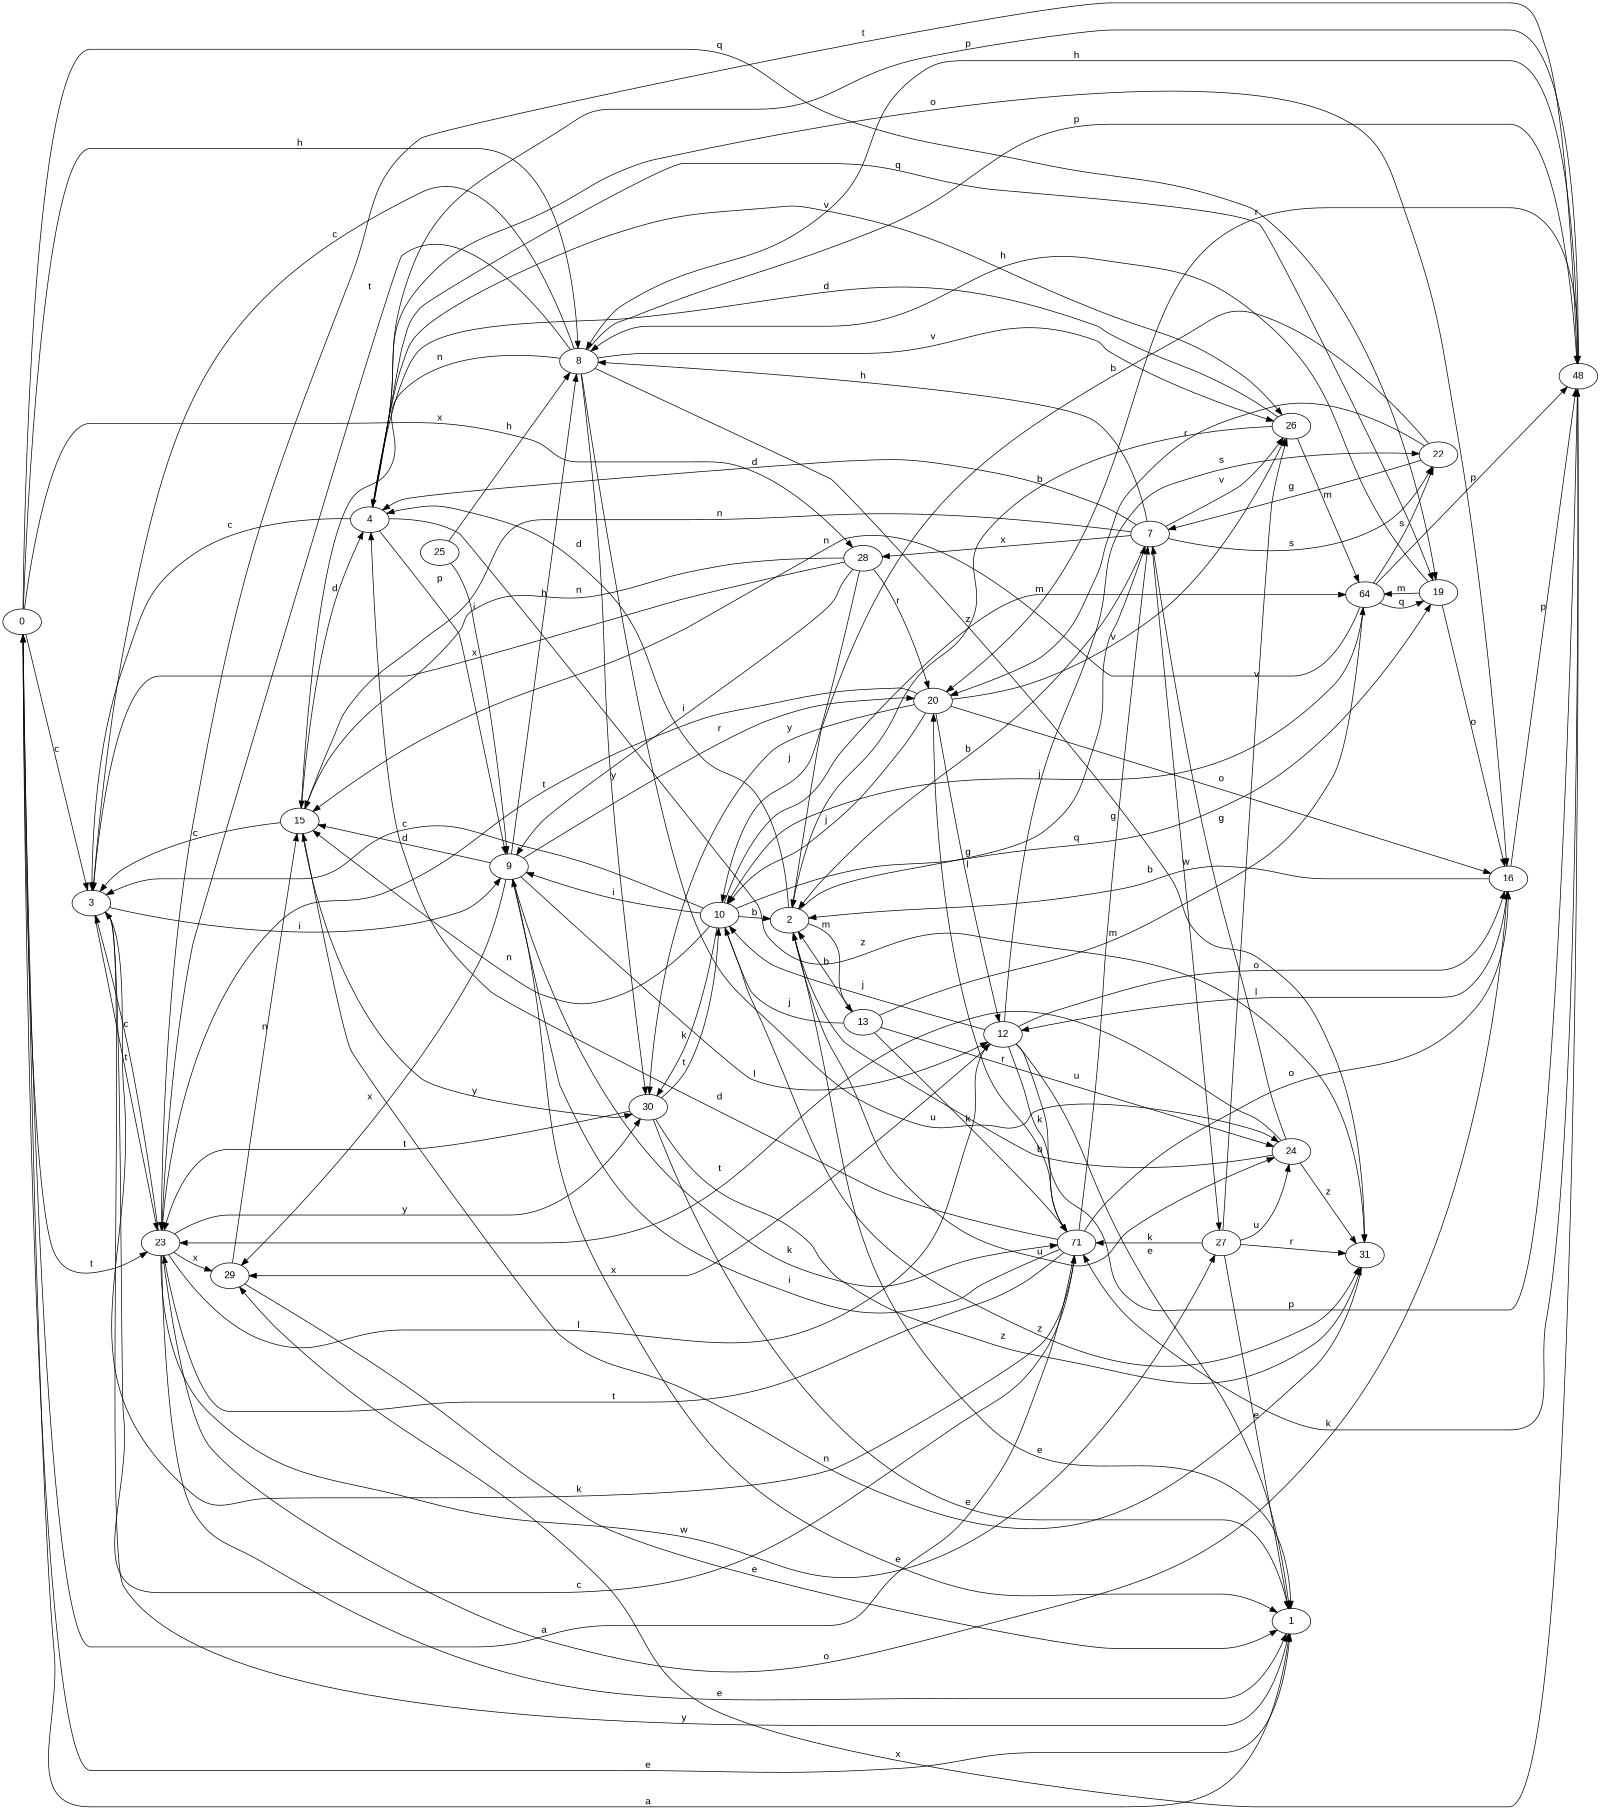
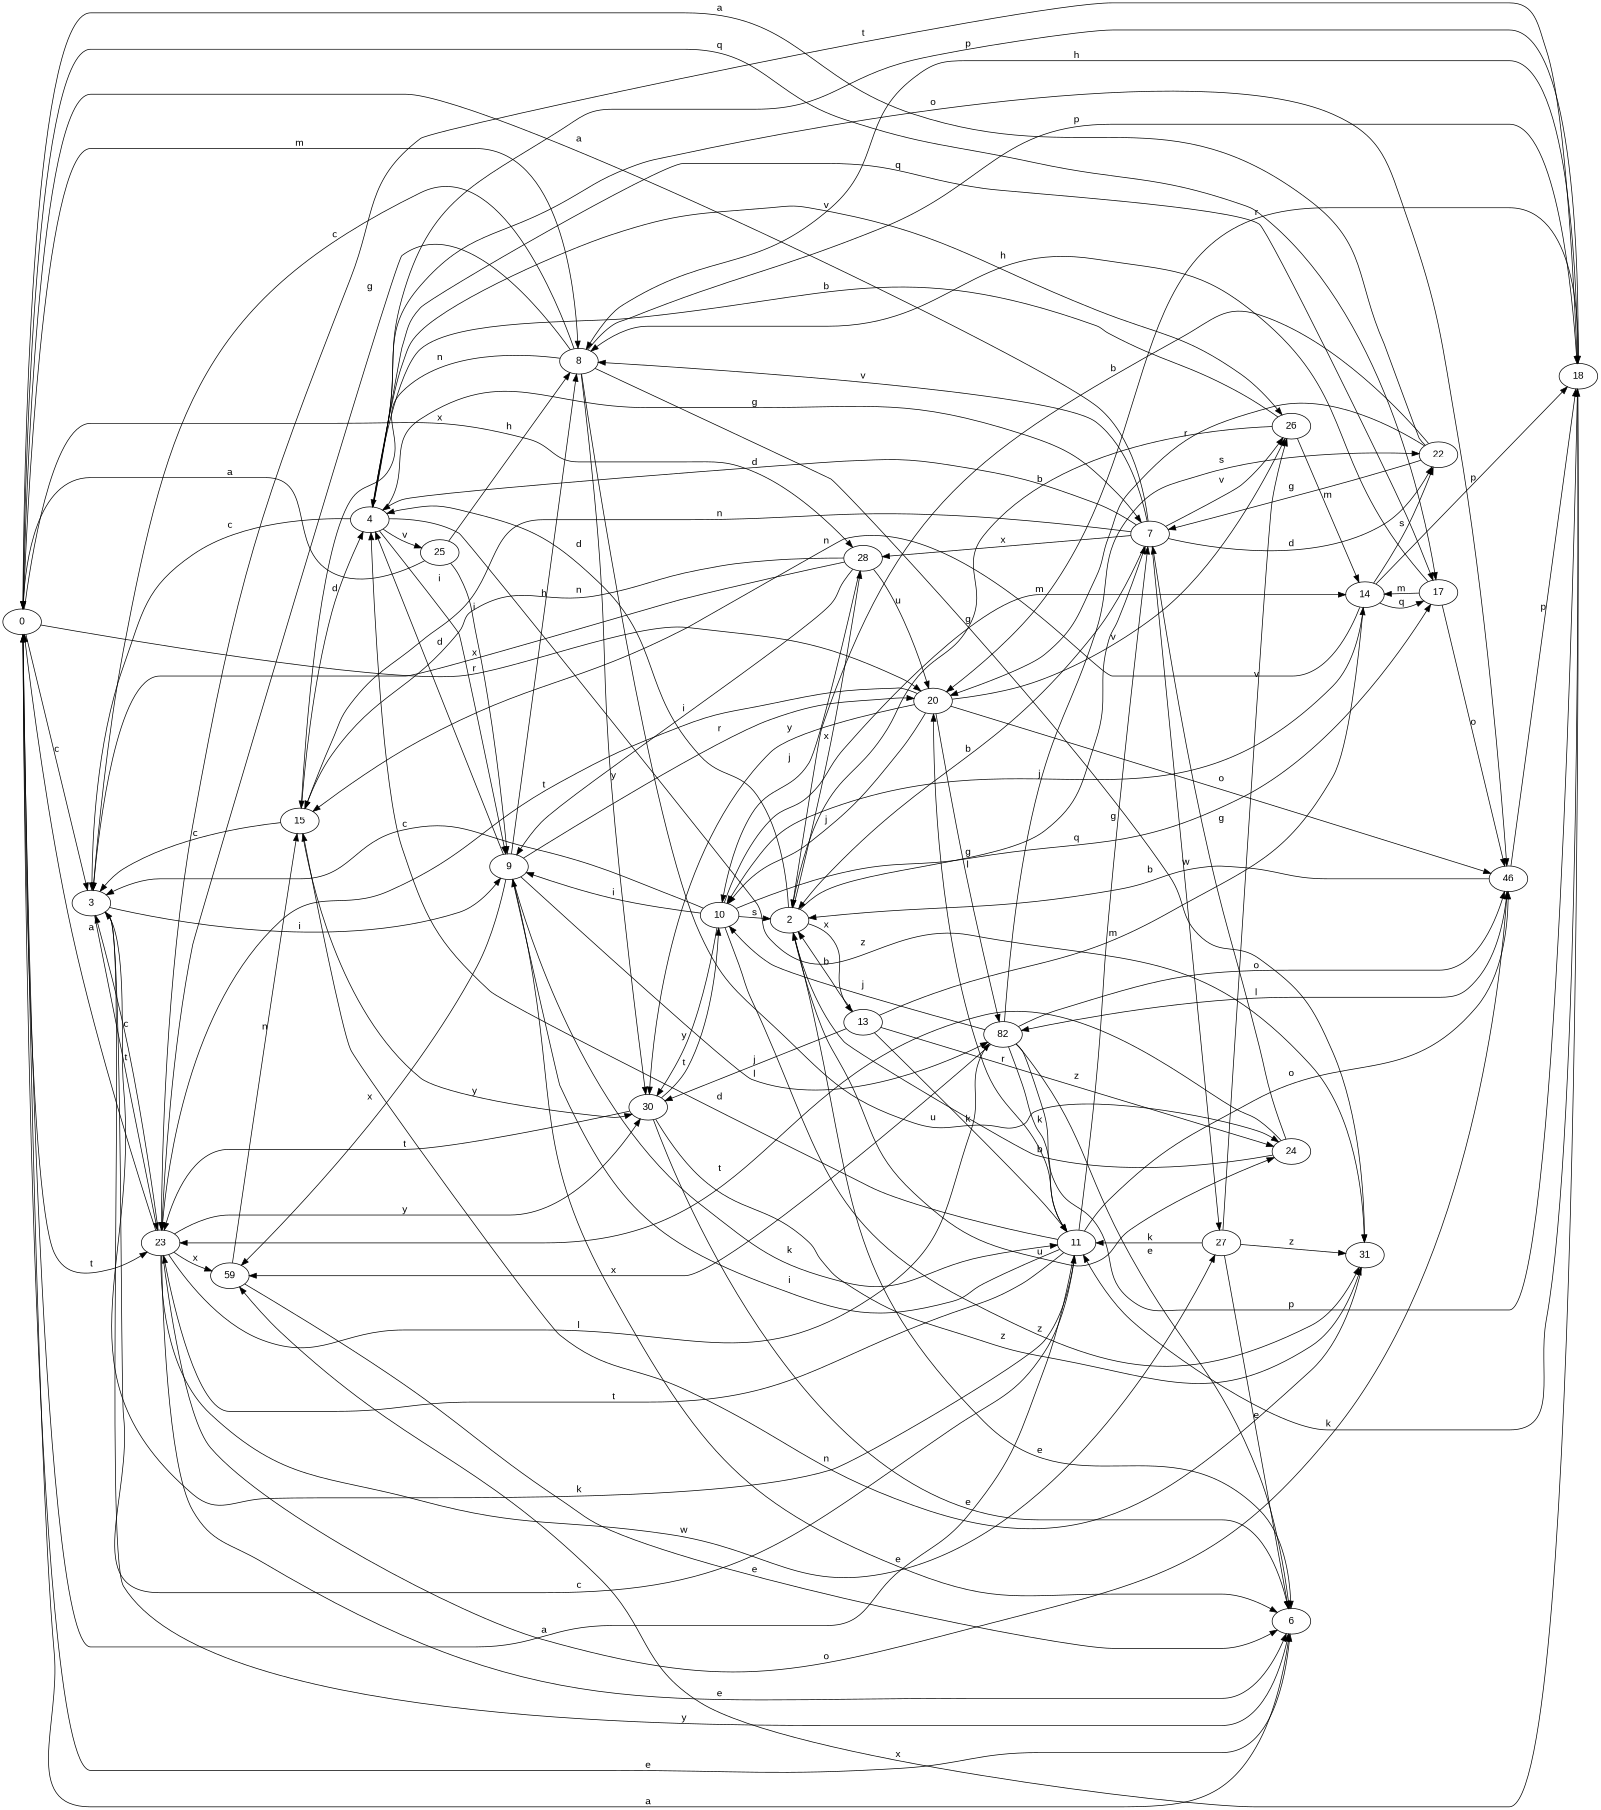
edge "22" -> "0": added, label "a"
edge "7" -> "0": added, label "a"
edge "0" -> "8": label "h" -> "m"
edge "8" -> "23": label "t" -> "g"
edge "26" -> "4": label "d" -> "b"
edge "8" -> "26": removed, label "v"
edge "7" -> "8": label "h" -> "v"
node "48": label "48" -> "18"
edge "4" -> "7": added, label "g"
edge "25" -> "0": added, label "a"
edge "4" -> "25": added, label "v"
edge "7" -> "22": label "s" -> "d"
edge "4" -> "9": label "p" -> "i"
node "19": label "19" -> "17"
node "64": label "64" -> "14"
edge "28" -> "20": label "r" -> "u"
edge "8" -> "31": label "z" -> "g"
edge "0" -> "20": added, label "r"
edge "2" -> "28": added, label "x"
edge "9" -> "15": now "9" -> "4"
node "16": label "16" -> "46"
edge "10" -> "2": label "b" -> "s"
edge "2" -> "13": label "m" -> "x"
edge "23" -> "0": added, label "a"
edge "10" -> "15": removed, label "n"
edge "13" -> "10": now "13" -> "30"
node "12": label "12" -> "82"
edge "10" -> "30": label "k" -> "y"
edge "13" -> "24": label "u" -> "z"
edge "24" -> "31": removed, label "z"
edge "27" -> "24": removed, label "u"
edge "27" -> "31": label "r" -> "z"
node "71": label "71" -> "11"
node "29": label "29" -> "59"
node "1": label "1" -> "6"
